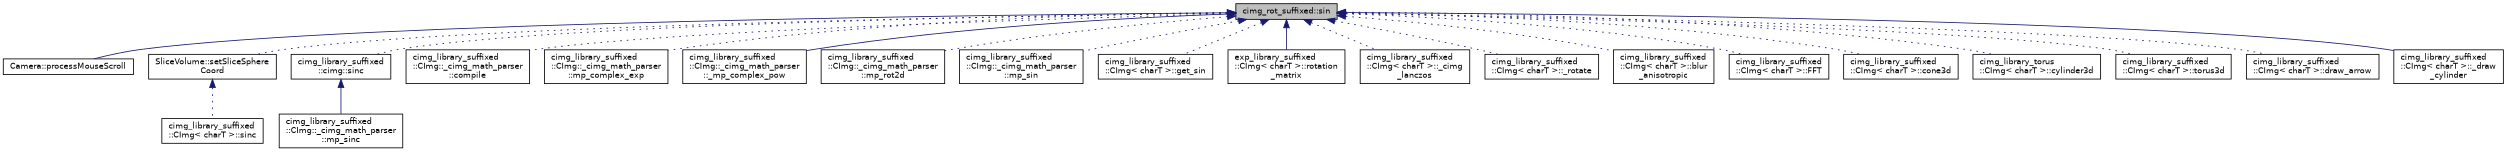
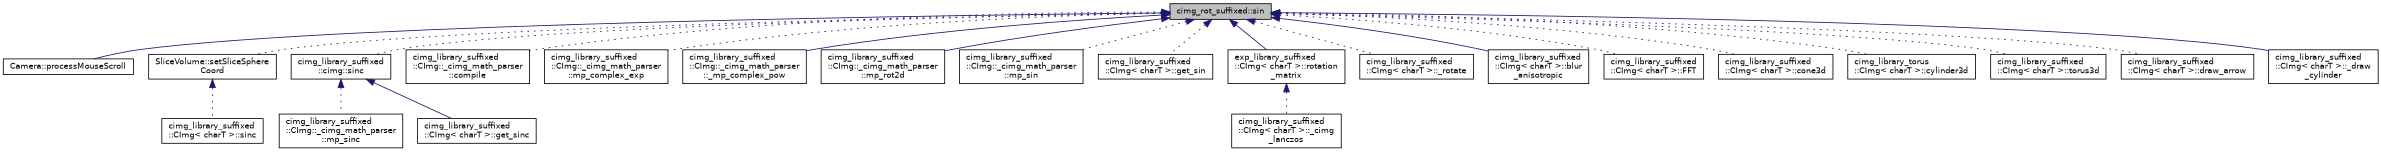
edge "cimg_library_suffixed ::CImg< charT >::blur _anisotropic" -> "cimg_rot_suffixed::sin": style dotted -> solid
edge "cimg_library_suffixed ::CImg::_cimg_math_parser ::mp_rot2d" -> "cimg_rot_suffixed::sin": style dotted -> solid
edge "cimg_library_suffixed ::CImg< charT >::_cimg _lanczos" -> "cimg_rot_suffixed::sin": now "cimg_library_suffixed ::CImg< charT >::_cimg _lanczos" -> "exp_library_suffixed ::CImg< charT >::rotation _matrix"
edge "cimg_library_suffixed ::CImg::_cimg_math_parser ::mp_sinc" -> "cimg_library_suffixed ::cimg::sinc": style solid -> dotted
node "cimg_library_suffixed ::CImg< charT >::get_sinc": added
